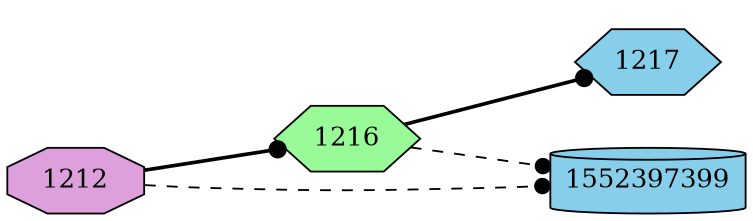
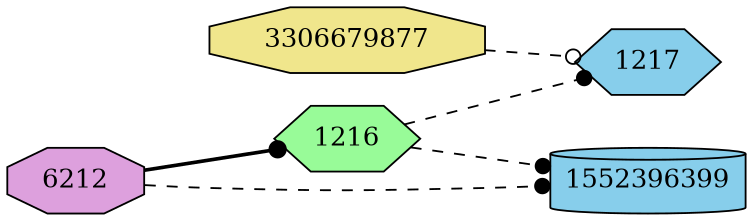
node "3306679877": added
edge "1216" -> "1217": style bold -> dashed
node "1212": label "1212" -> "6212"
node "1552397399": label "1552397399" -> "1552396399"
